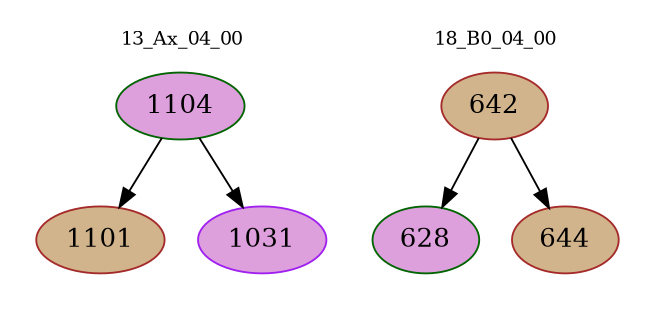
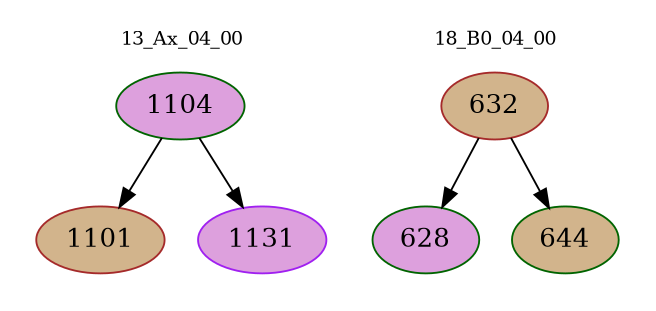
node "642": label "642" -> "632"
node "1031": label "1031" -> "1131"
node "644": color brown -> darkgreen
